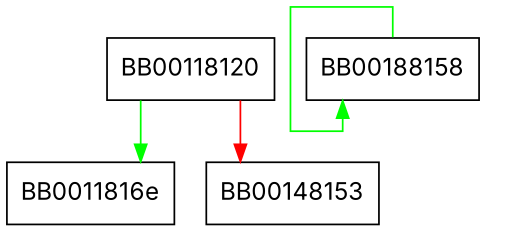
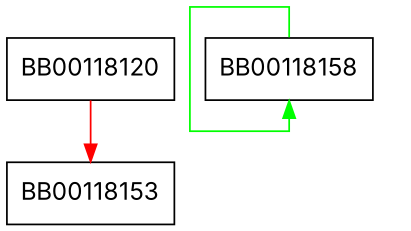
node "BB00188158": label "BB00188158" -> "BB00118158"
node "BB0011816e": removed
node "BB00148153": label "BB00148153" -> "BB00118153"
